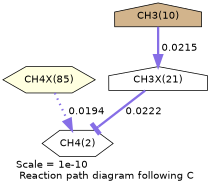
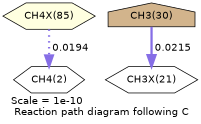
node "CH3(10)": label "CH3(10)" -> "CH3(30)"
node "CH3X(21)": shape house -> hexagon
edge "CH3X(21)" -> "CH4(2)": removed, label "0.0222"
